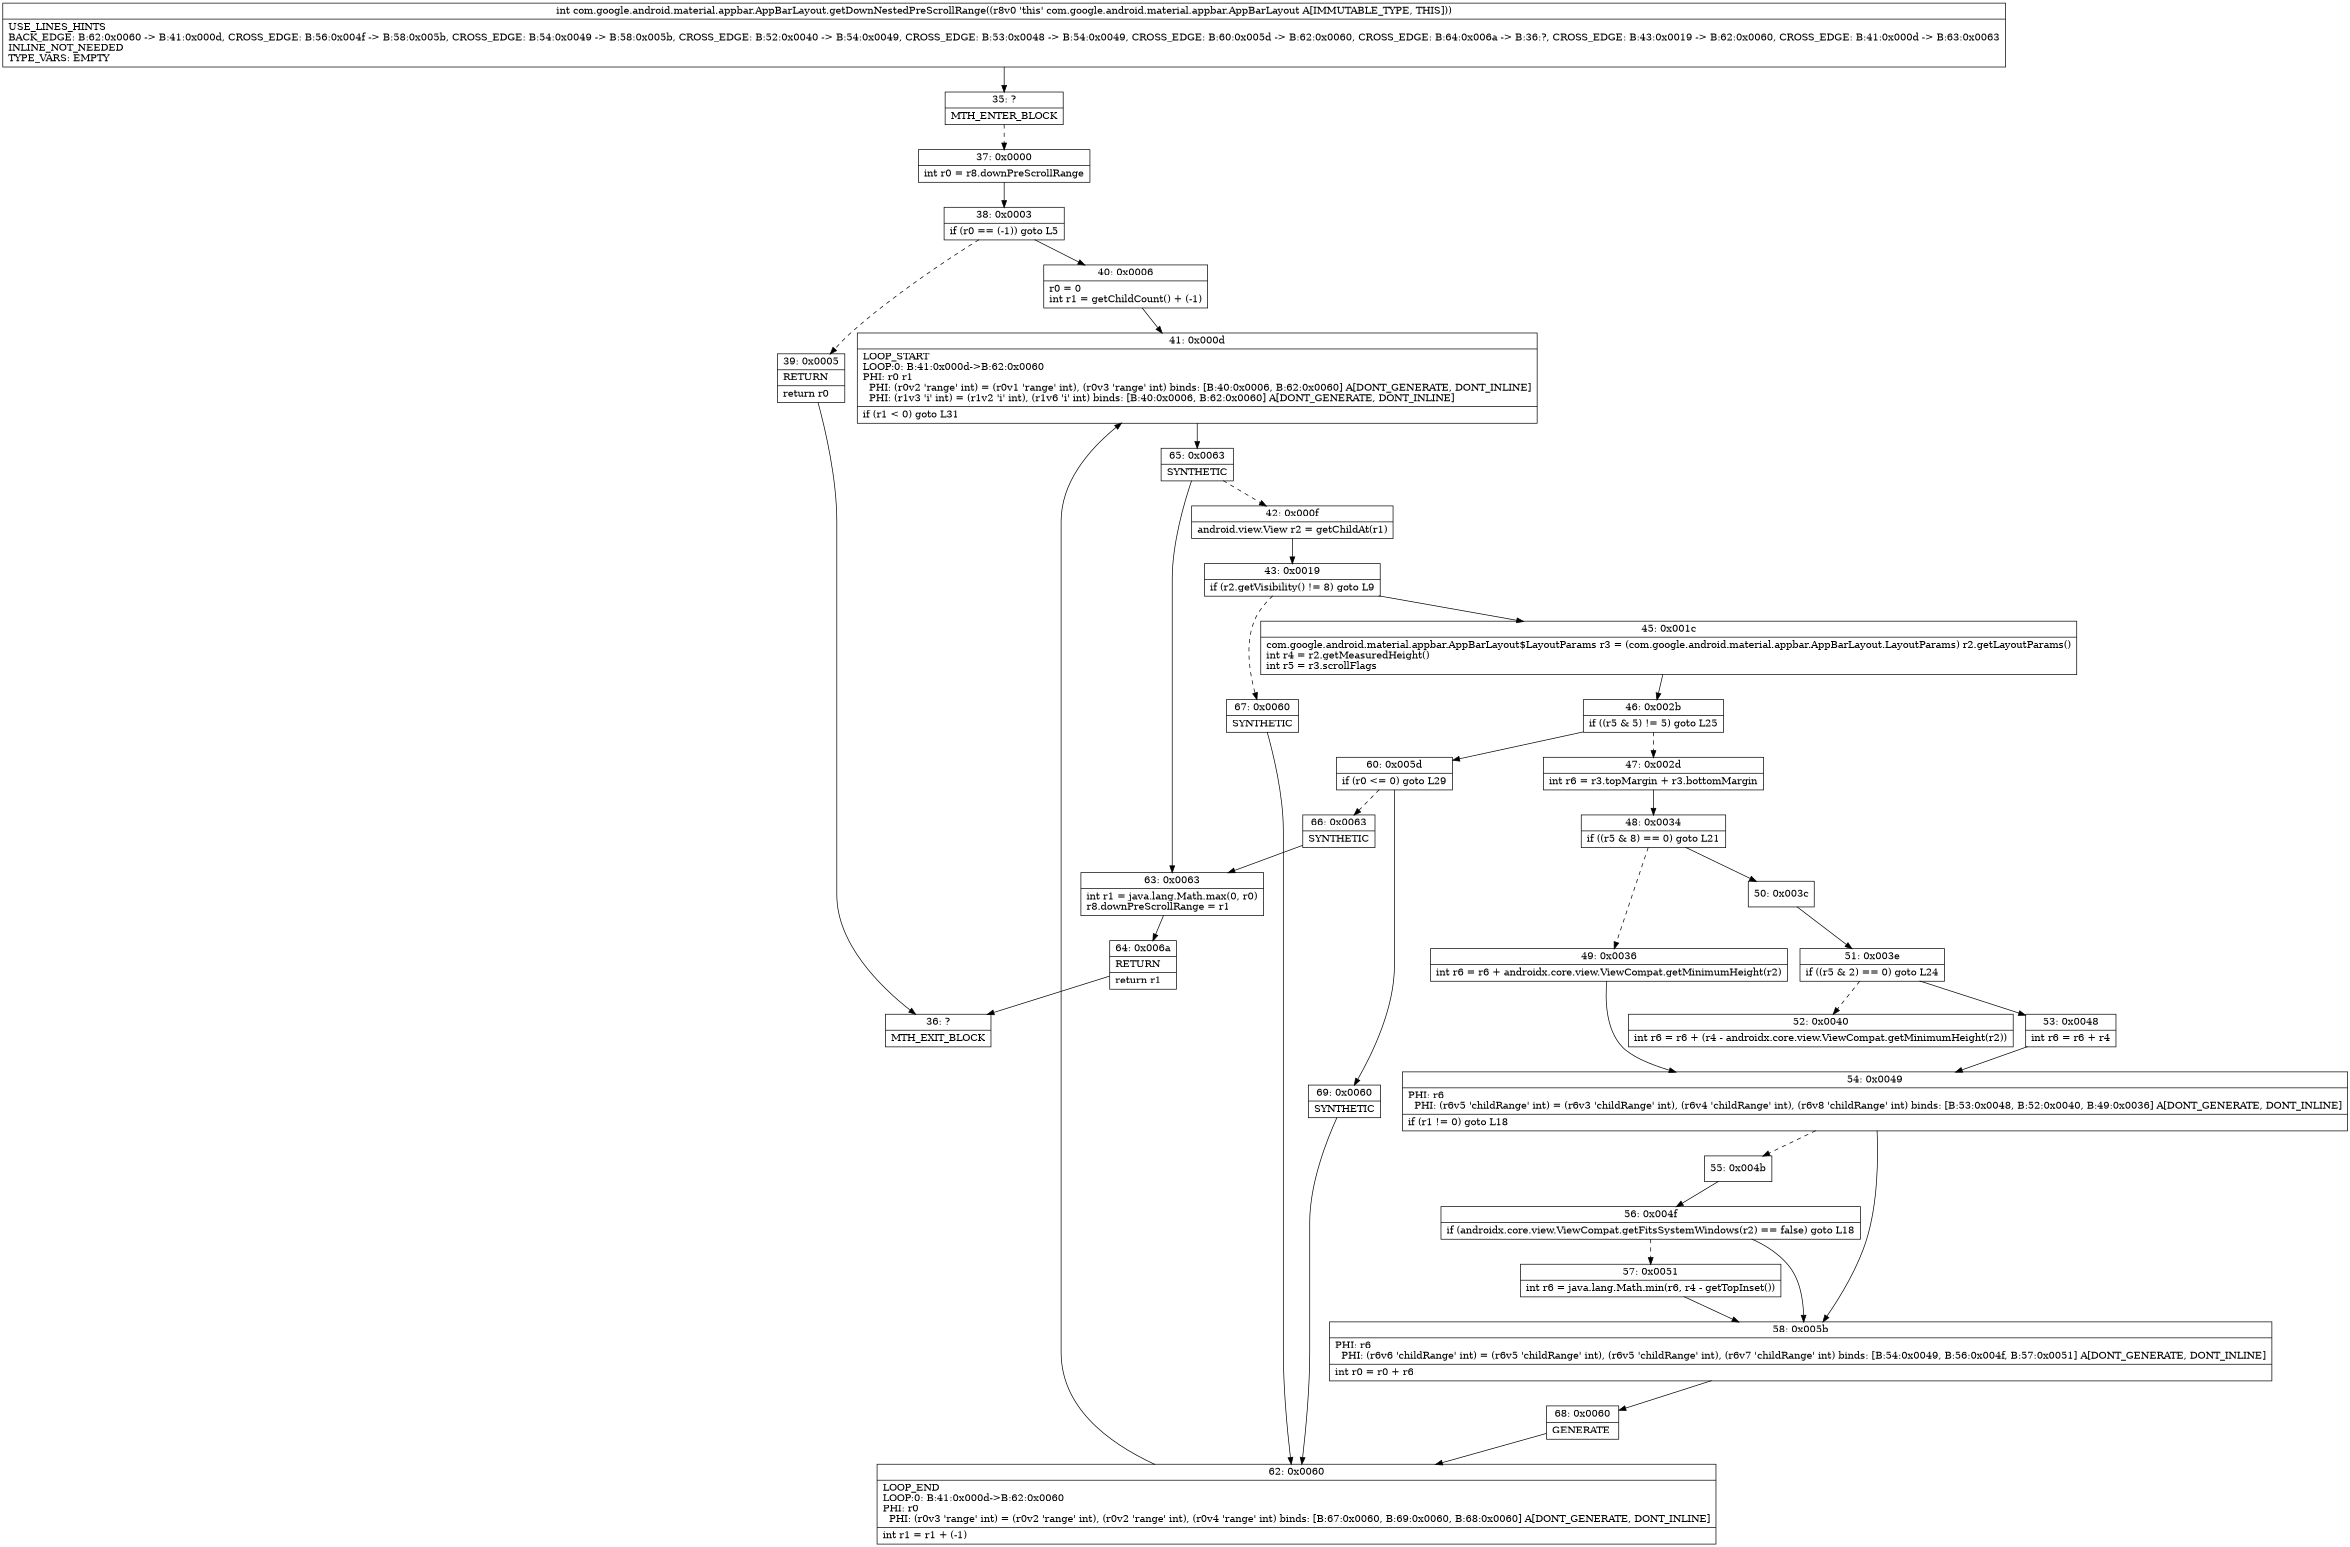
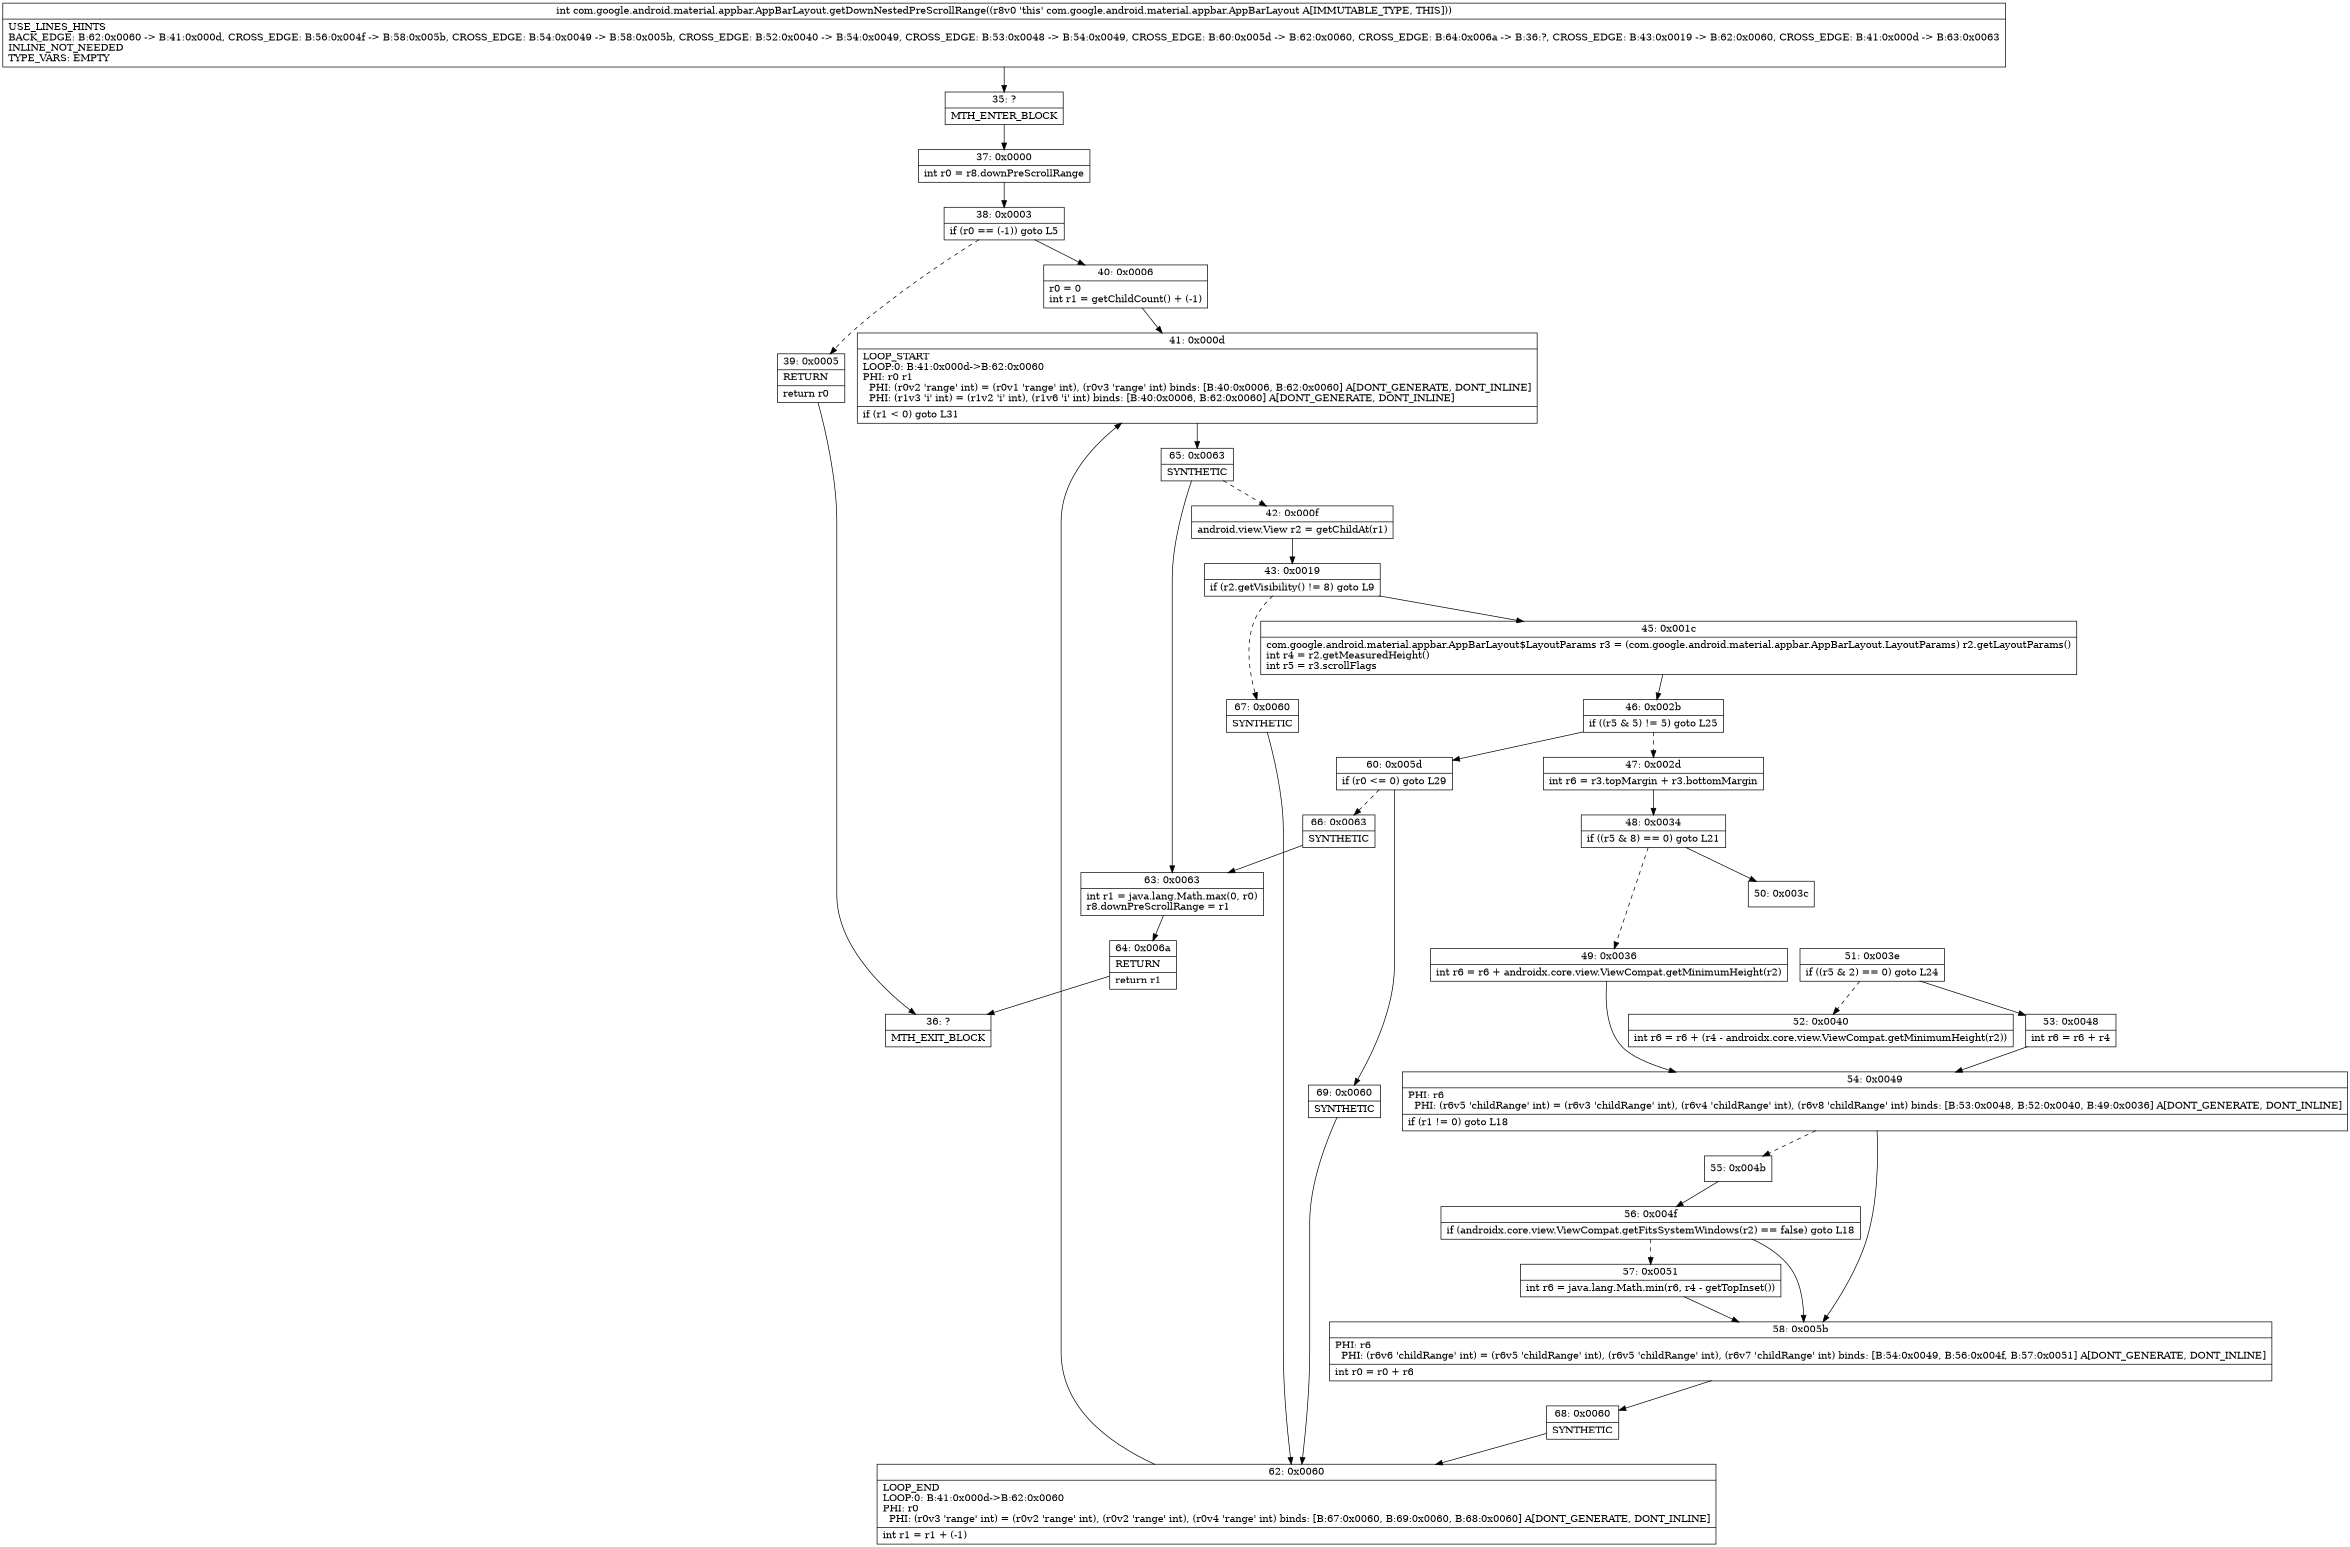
edge "35: ?" -> "37: 0x0000": style dashed -> solid
edge "50: 0x003c" -> "51: 0x003e": removed
node "68: 0x0060": text "GENERATE" -> "SYNTHETIC"
